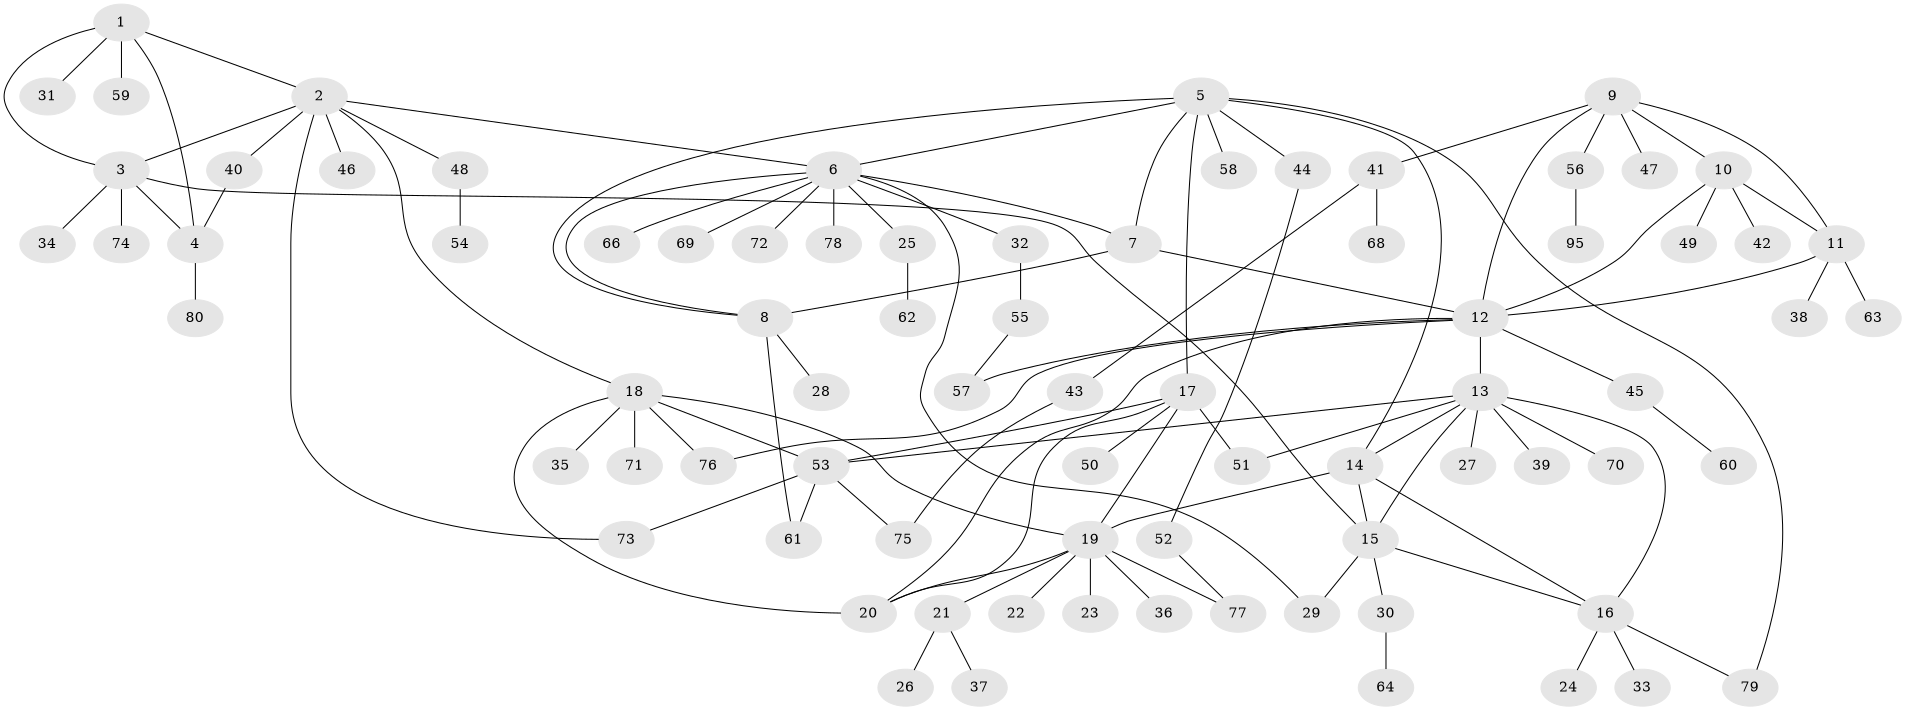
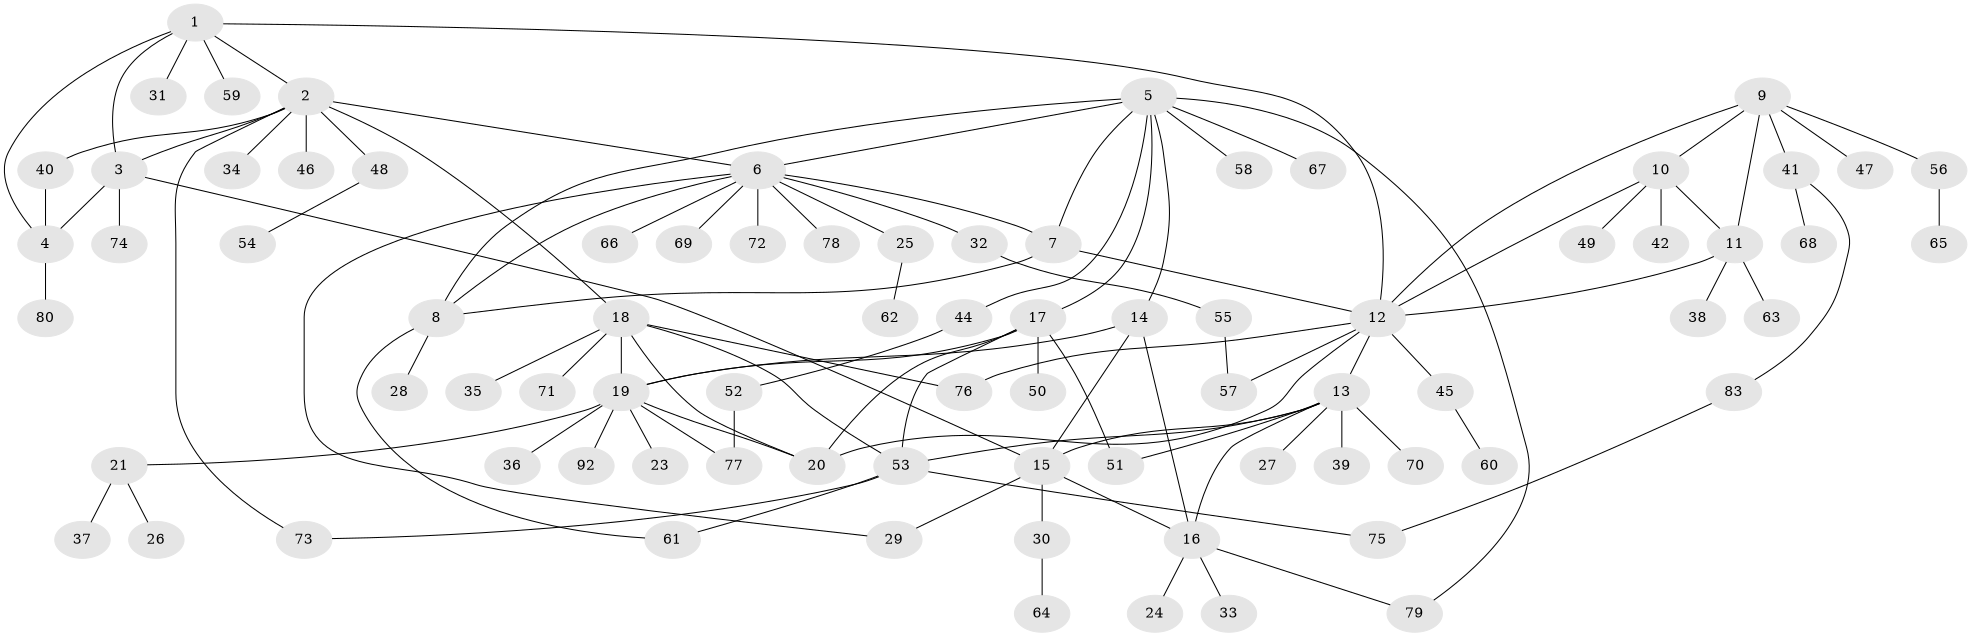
edge "1" -- "12": added
node "67": added
edge "3" -- "34": now "2" -- "34"
node "95": label "95" -> "65"
node "43": label "43" -> "83"
edge "13" -- "14": removed
node "22": label "22" -> "92"
